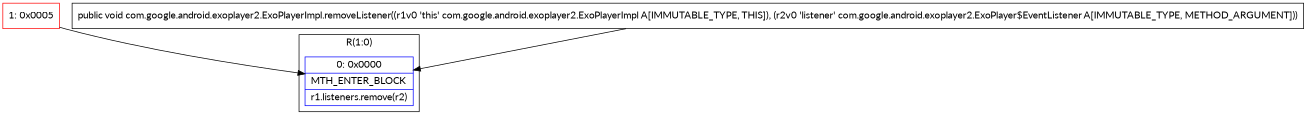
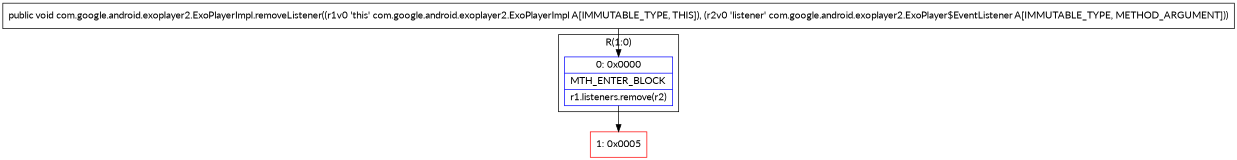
edge "1: 0x0005" -> "0: 0x0000": reversed
